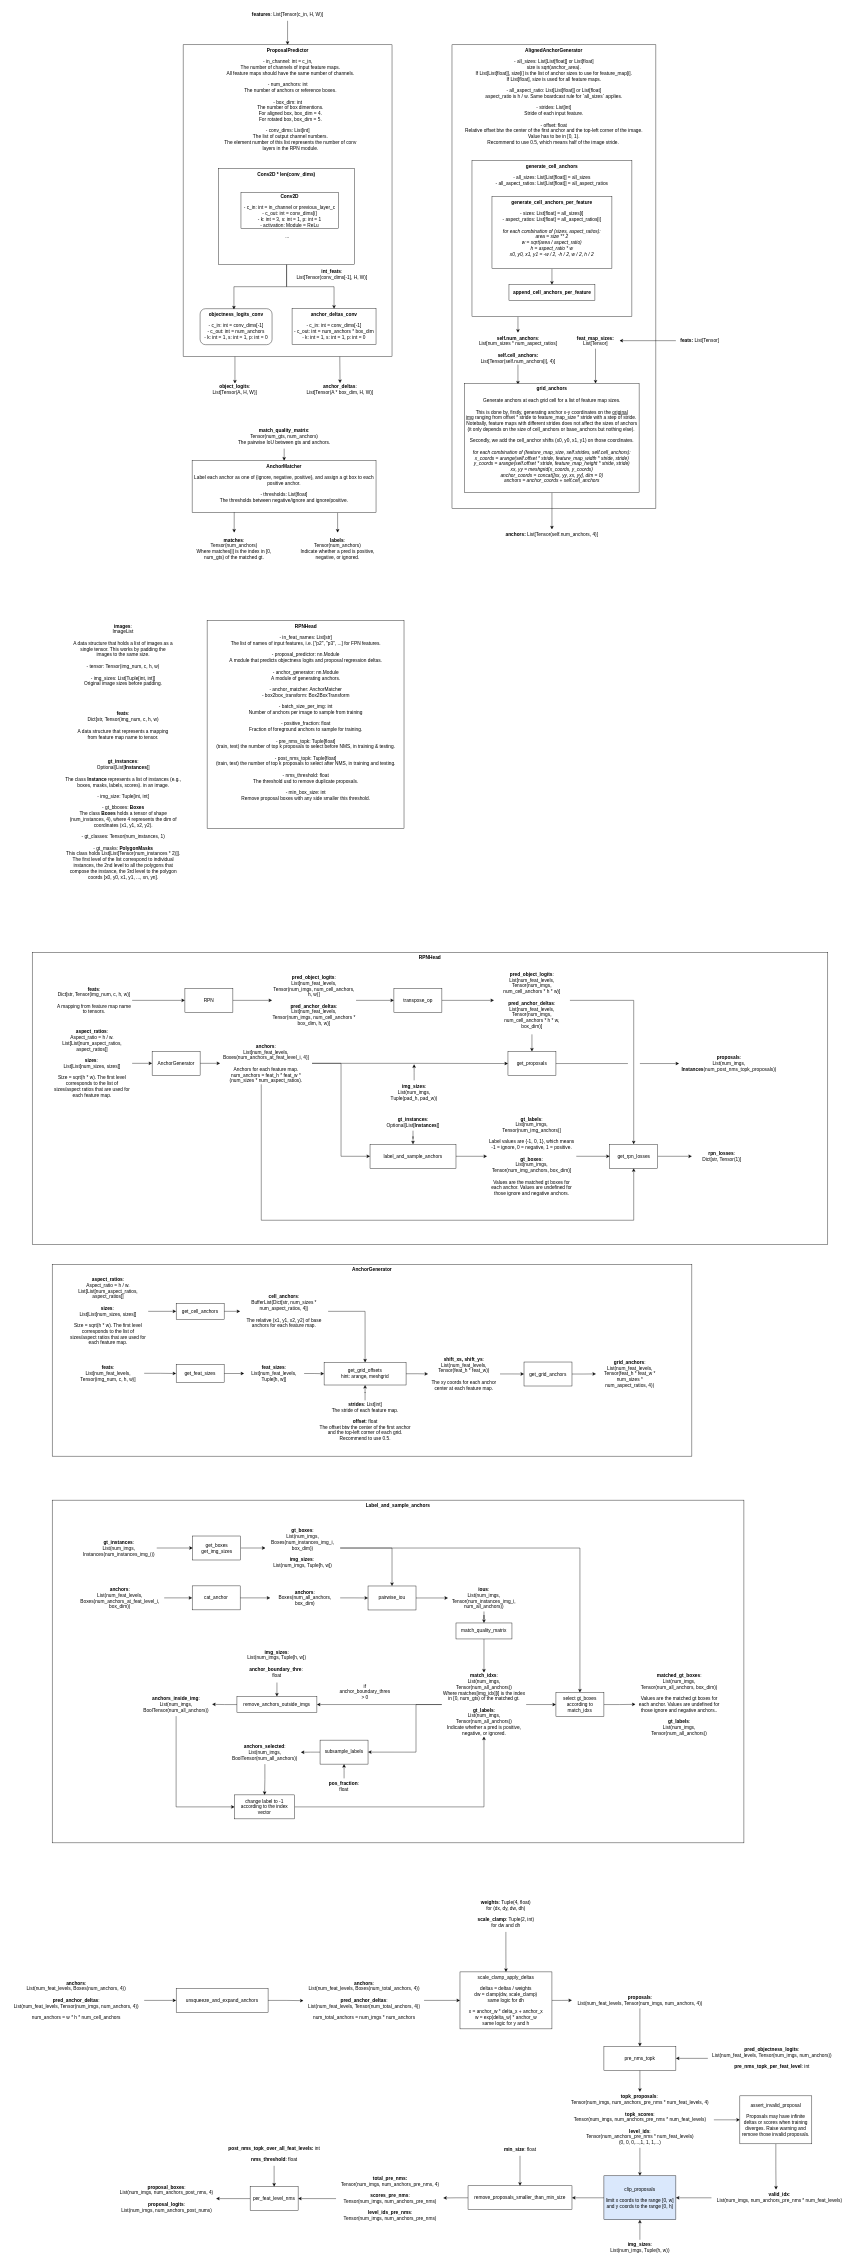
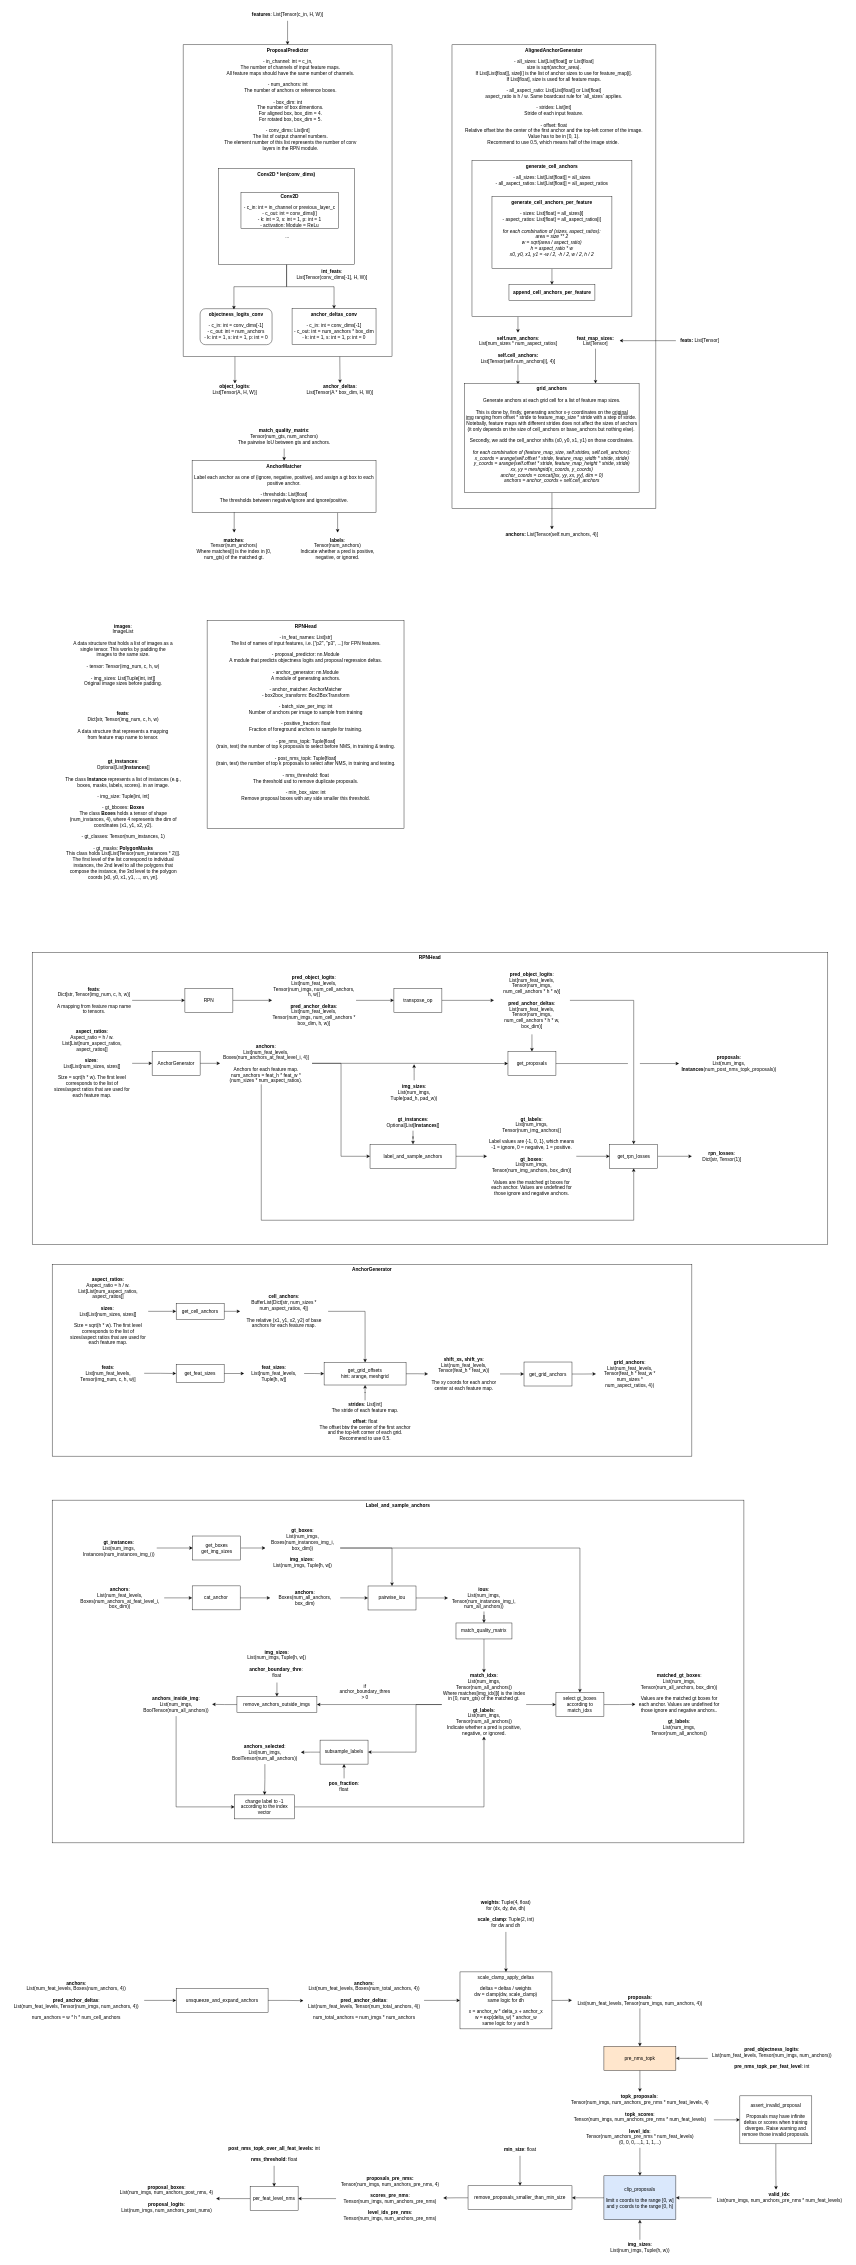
node "pre_nms_topk": fillcolor #ffffff -> #ffe6cc
node "total_pre_nms: Tensor(num_imgs, num_anchors_pre_nms, 4) scores_pre_nms: Tensor(num_imgs, num_anchors_pre_nms) level_ids_pre_nms: Tensor(num_imgs, num_anchors_pre_nms)": label "total_pre_nms: Tensor(num_imgs, num_anchors_pre_nms, 4) scores_pre_nms: Tensor(num_imgs, num_anchors_pre_nms) level_ids_pre_nms: Tensor(num_imgs, num_anchors_pre_nms)" -> "proposals_pre_nms: Tensor(num_imgs, num_anchors_pre_nms, 4) scores_pre_nms: Tensor(num_imgs, num_anchors_pre_nms) level_ids_pre_nms: Tensor(num_imgs, num_anchors_pre_nms)"
